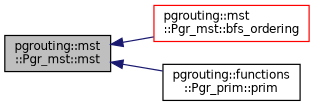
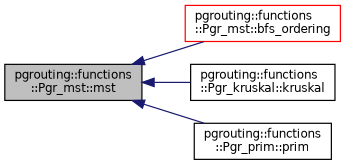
node "pgrouting::mst ::Pgr_mst::bfs_ordering": label "pgrouting::mst ::Pgr_mst::bfs_ordering" -> "pgrouting::functions ::Pgr_mst::bfs_ordering"
node "pgrouting::mst ::Pgr_mst::mst": label "pgrouting::mst ::Pgr_mst::mst" -> "pgrouting::functions ::Pgr_mst::mst"
node "pgrouting::functions ::Pgr_kruskal::kruskal": added
